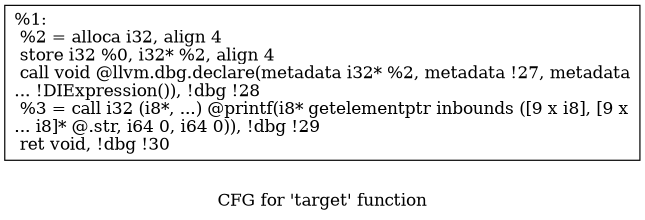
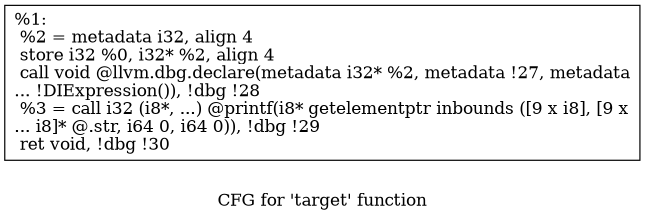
node "%1:": text "%2 = alloca i32, align 4" -> "%2 = metadata i32, align 4"
